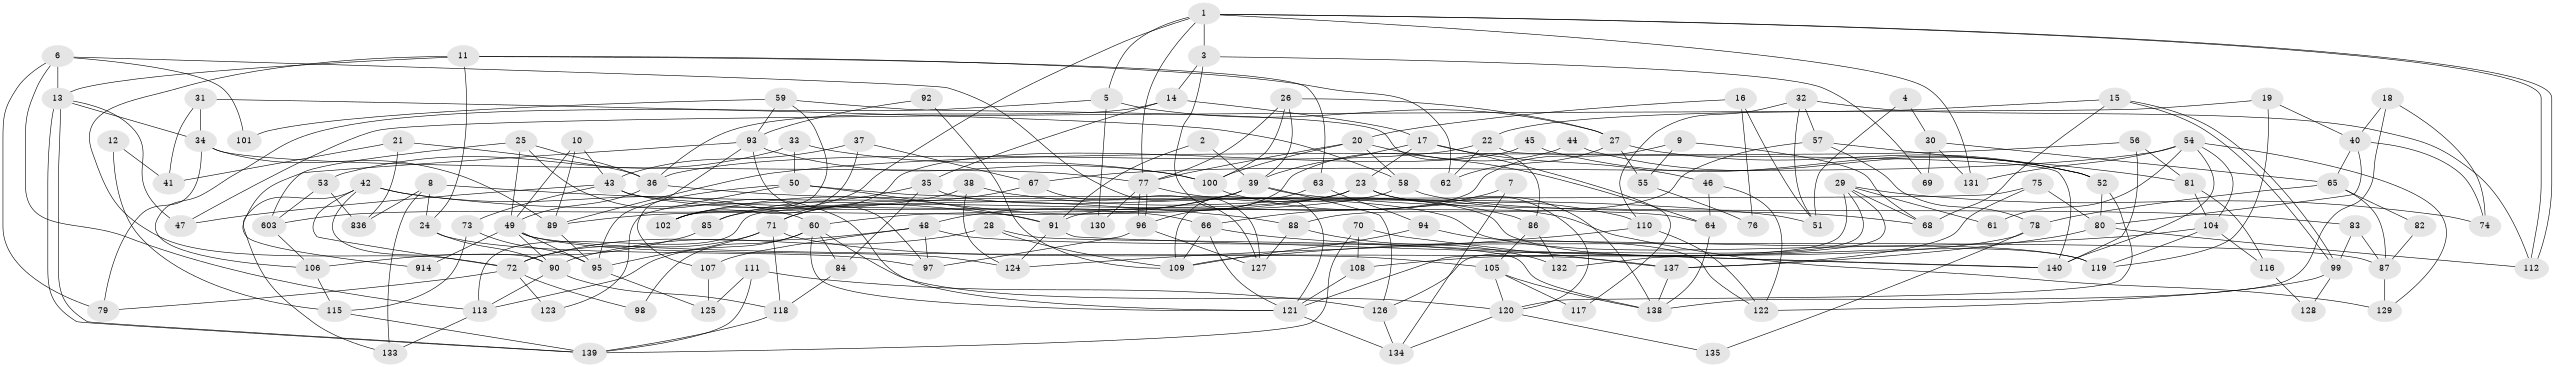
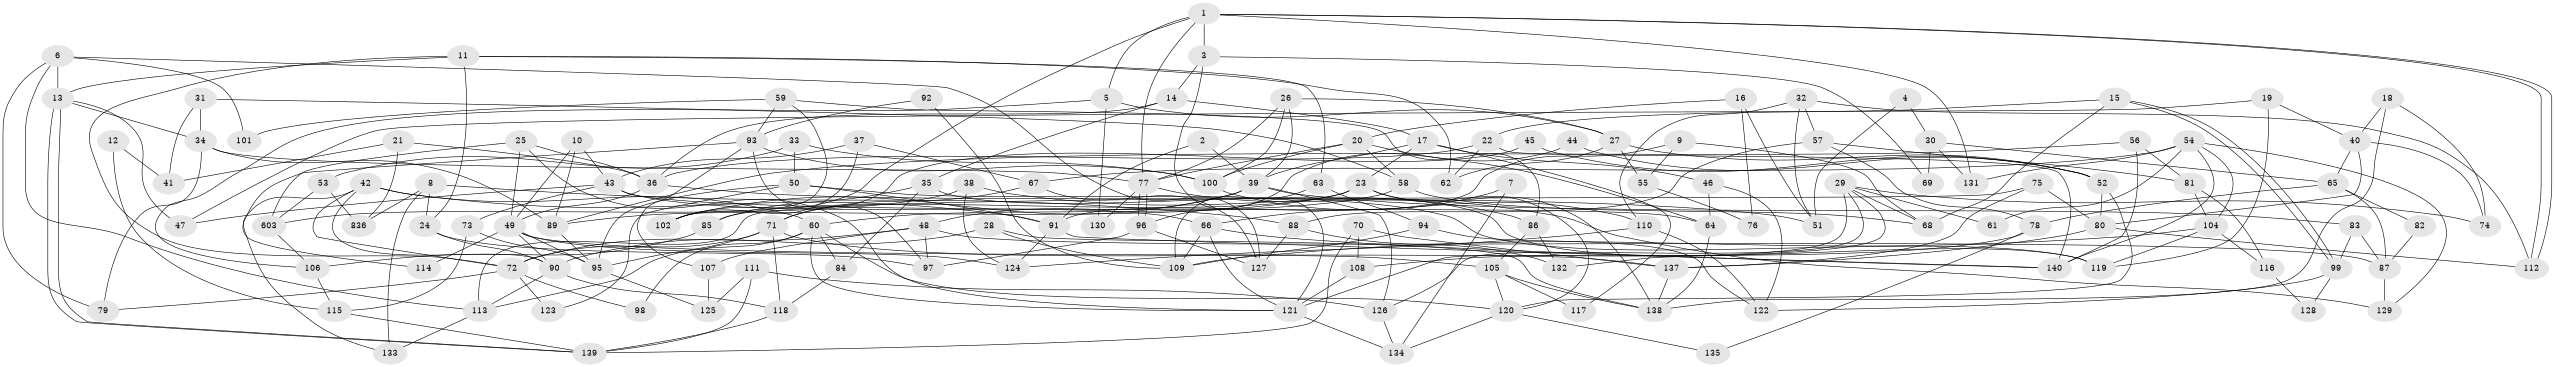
node "914": label "914" -> "114"
